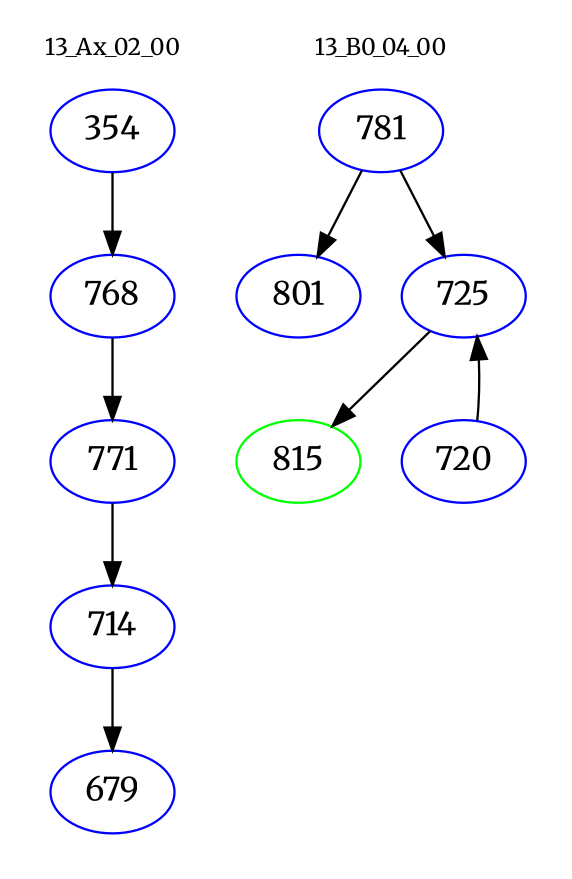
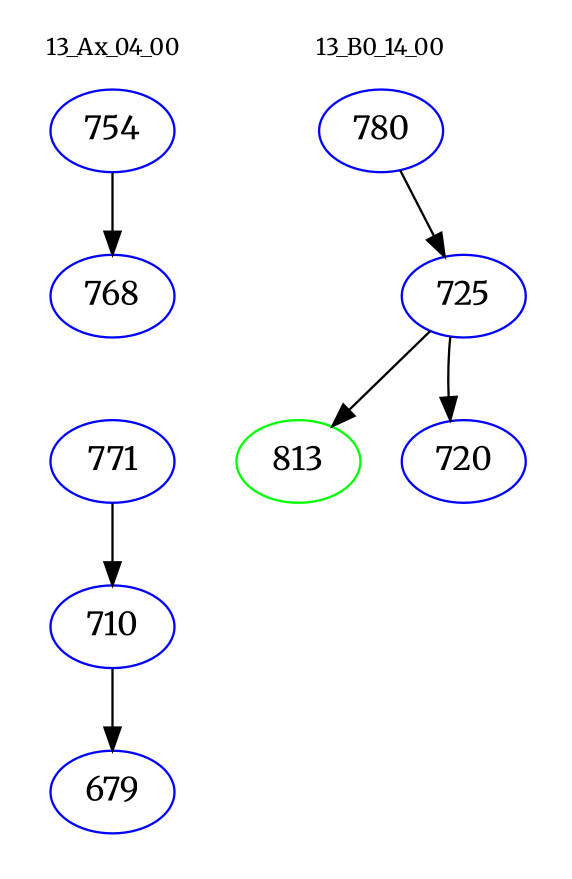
cluster "13_Ax_02_00": label "13_Ax_02_00" -> "13_Ax_04_00"
cluster "13_B0_04_00": label "13_B0_04_00" -> "13_B0_14_00"
node "354": label "354" -> "754"
node "781": label "781" -> "780"
node "801": removed
edge "768" -> "771": removed
edge "720" -> "725": reversed
node "815": label "815" -> "813"
node "714": label "714" -> "710"
